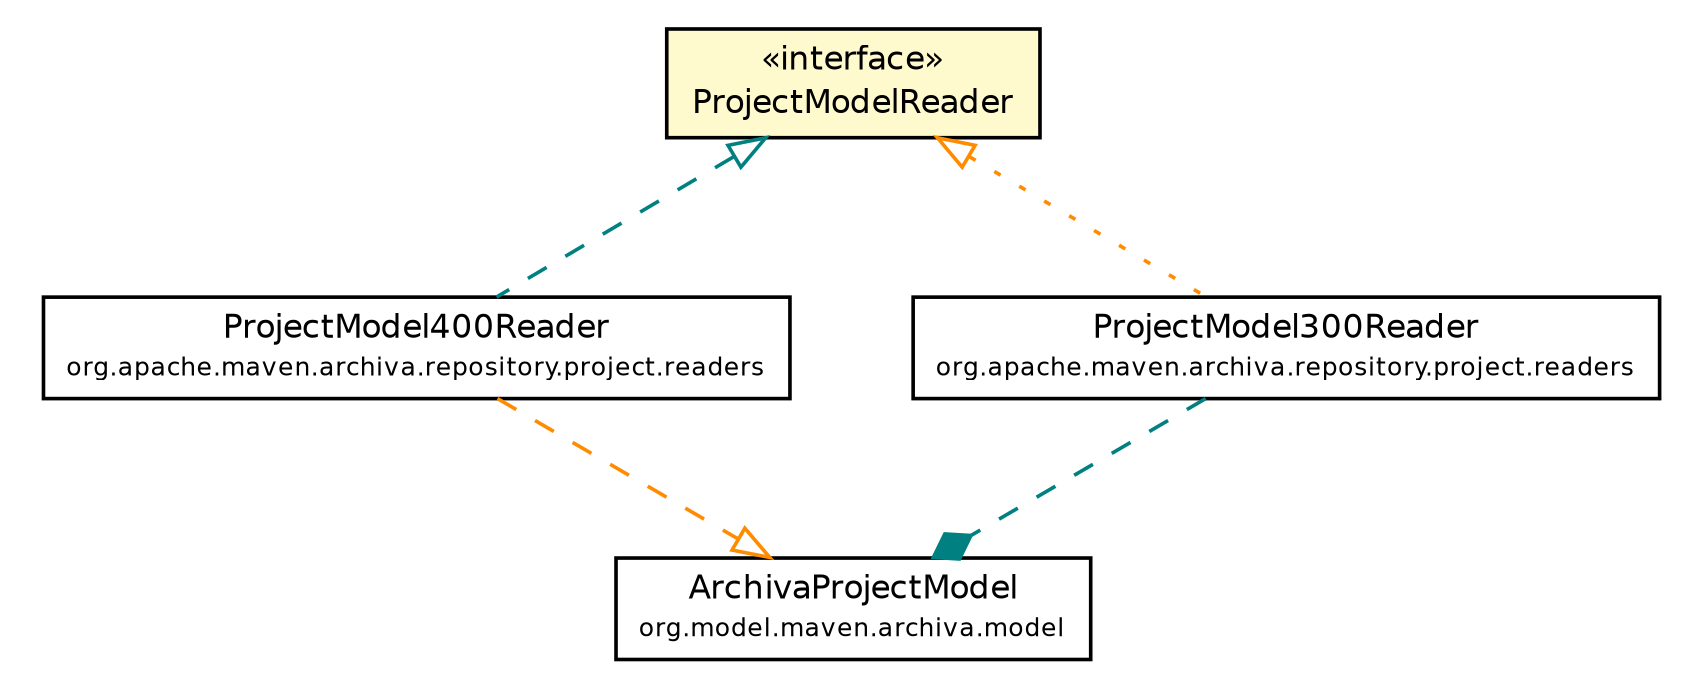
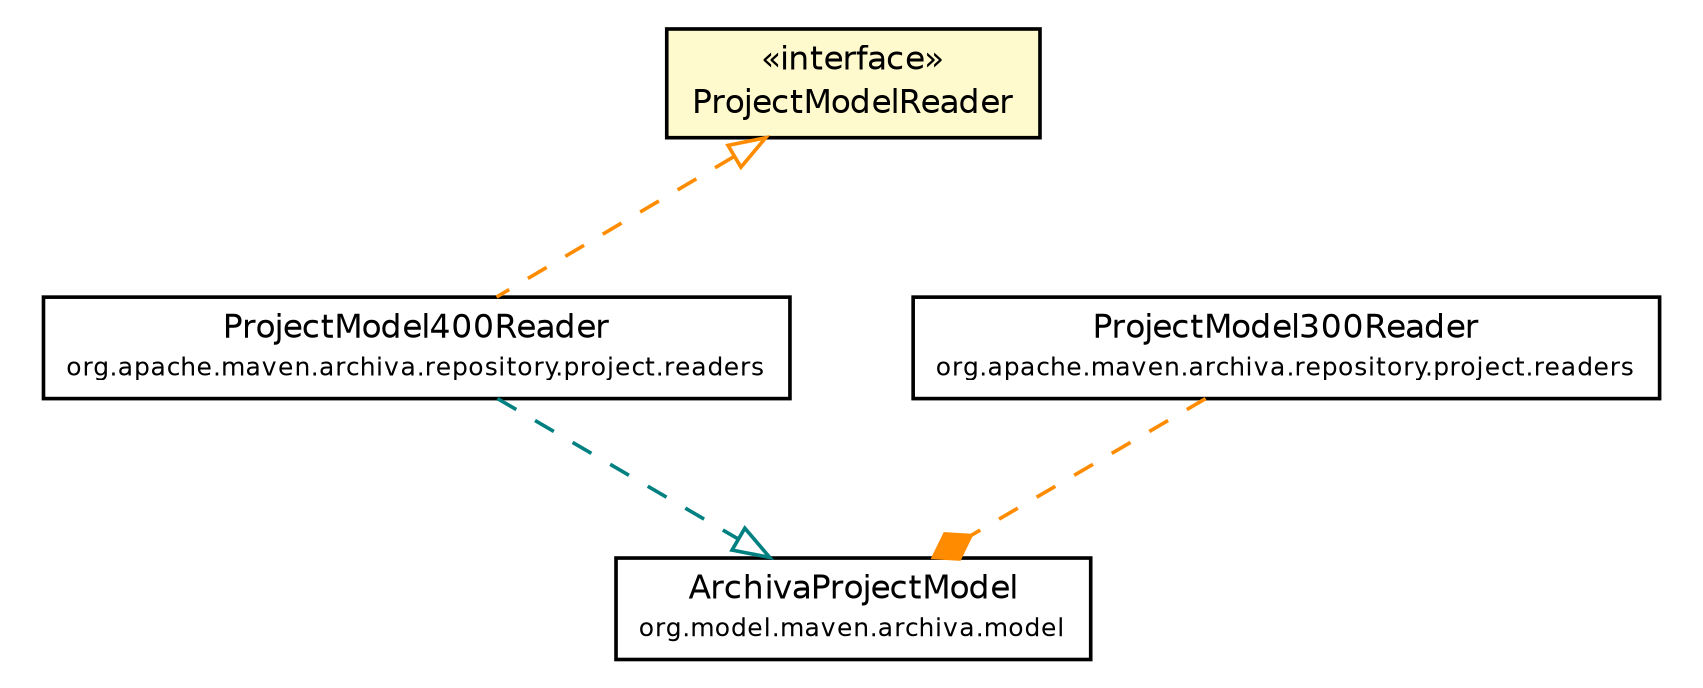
edge "ProjectModel400Reader" -> "ProjectModelReader": color teal -> darkorange
edge "ProjectModel300Reader" -> "ProjectModelReader": removed
edge "ProjectModel300Reader" -> "ArchivaProjectModel": color teal -> darkorange
edge "ProjectModel400Reader" -> "ArchivaProjectModel": color darkorange -> teal
